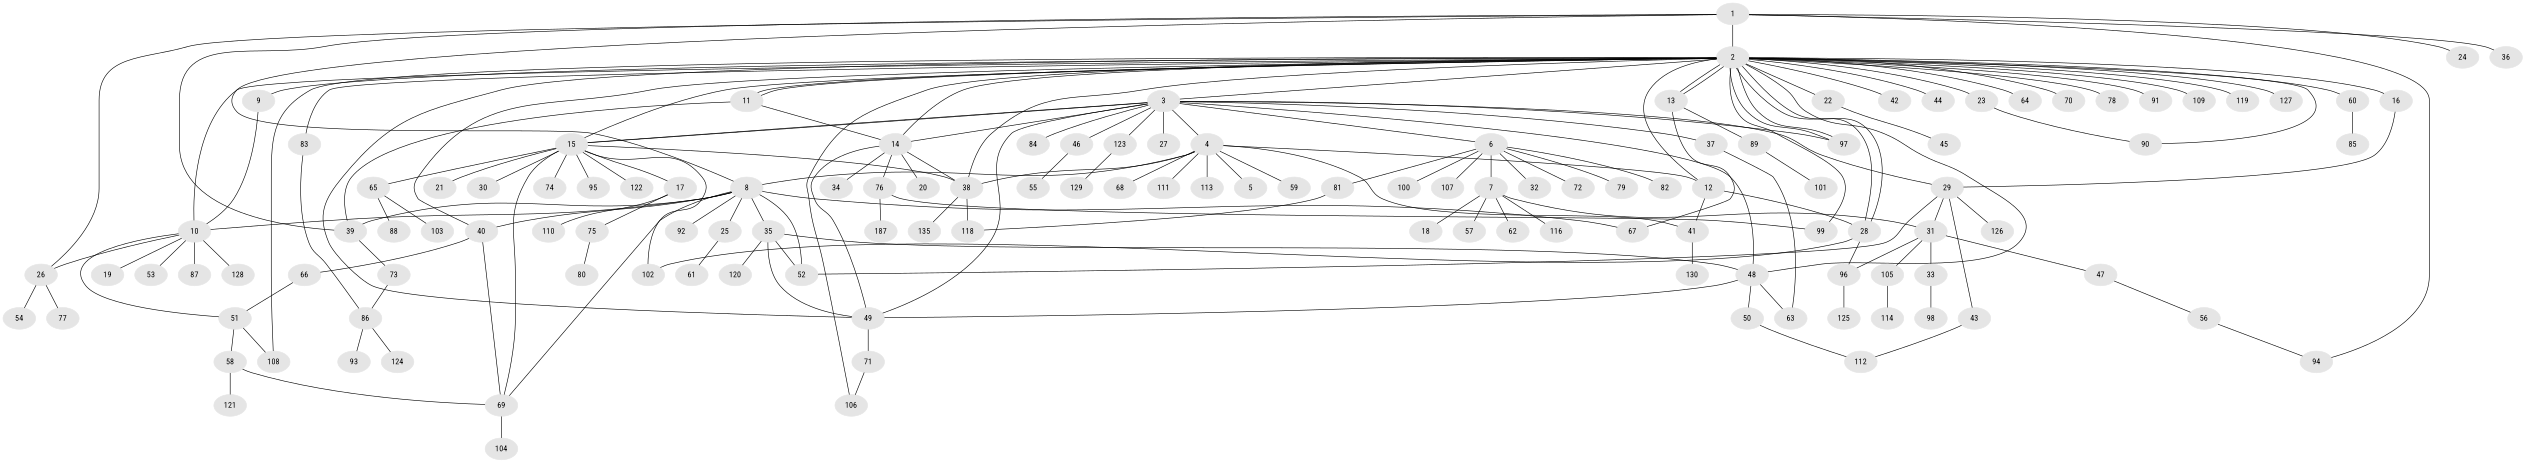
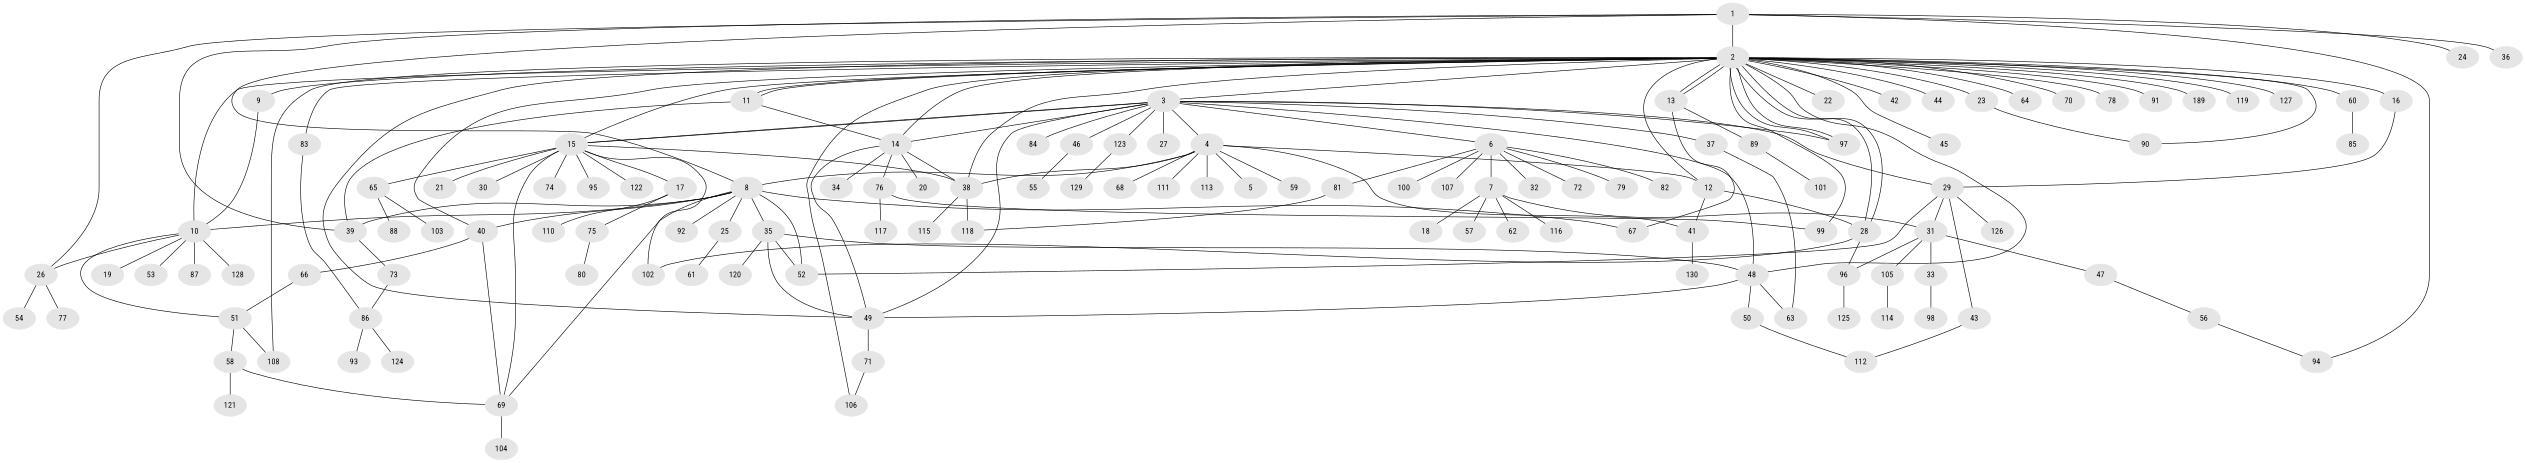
node "109": label "109" -> "189"
edge "22" -- "45": now "2" -- "45"
node "187": label "187" -> "117"
node "135": label "135" -> "115"
